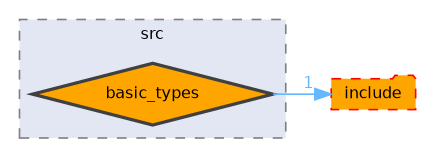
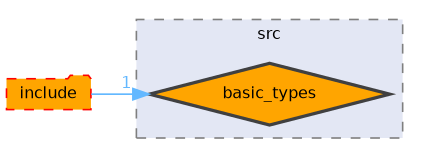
edge "basic_types" -> "include": reversed
